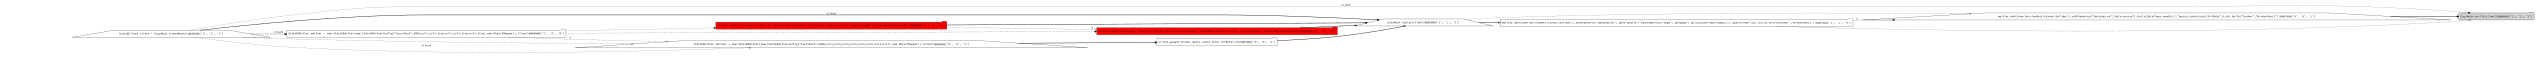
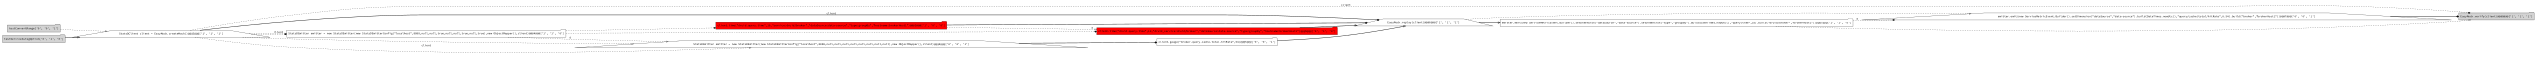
node "testConvertRange['0', '0', '1']": added
node "testServiceAsTagOption['0', '1', '0']": added
